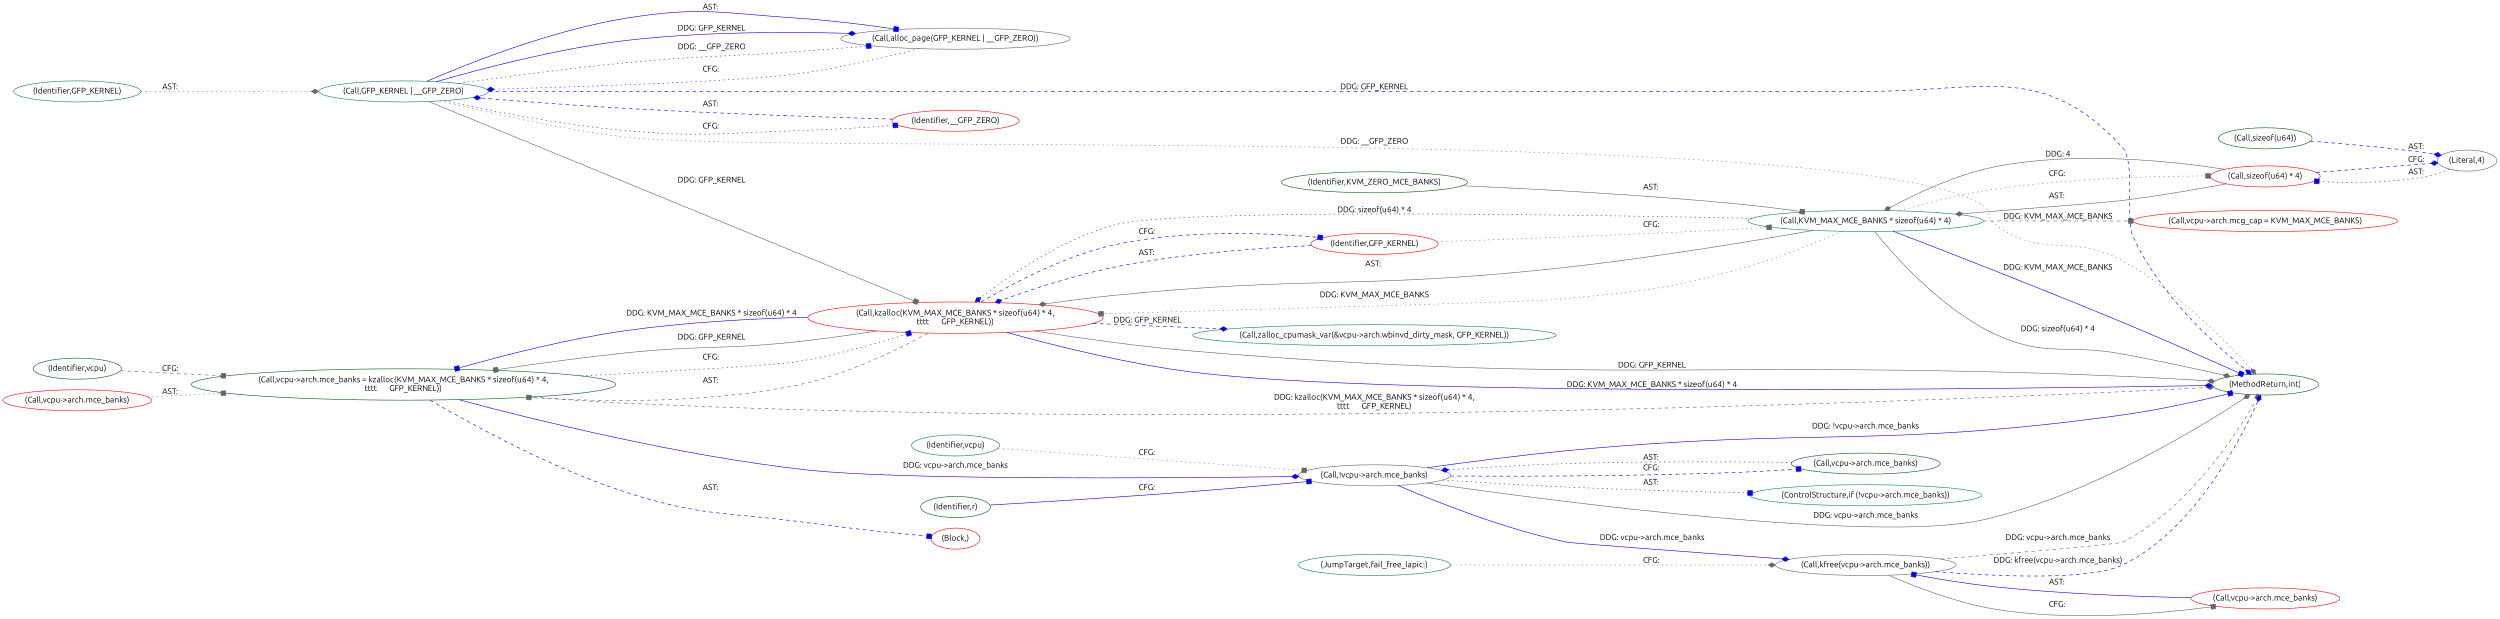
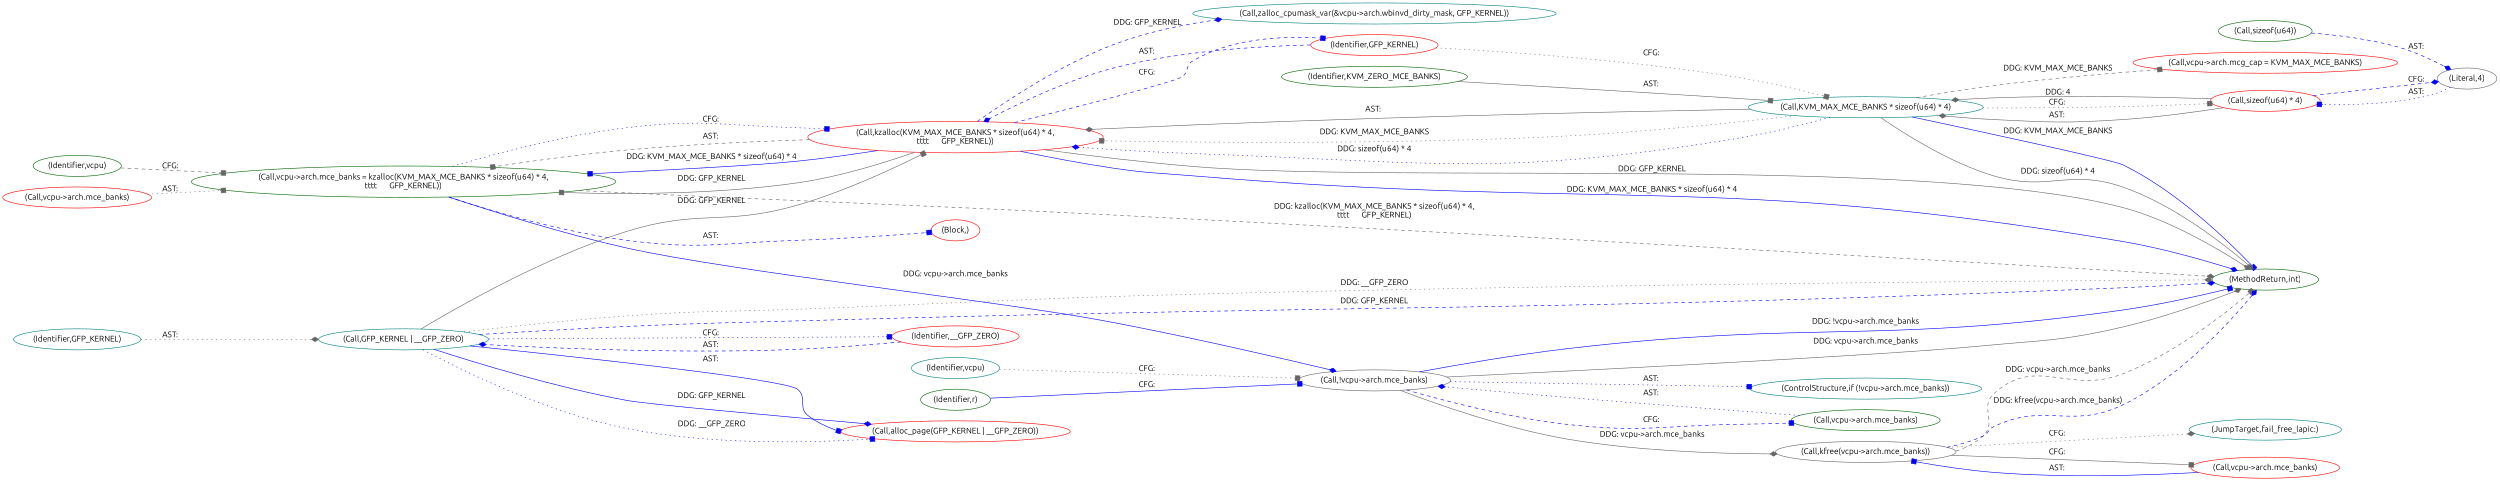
node "(Call,alloc_page(GFP_KERNEL | __GFP_ZERO))": color gray40 -> red
edge "(Call,alloc_page(GFP_KERNEL | __GFP_ZERO))" -> "(Call,GFP_KERNEL | __GFP_ZERO)": removed, label "CFG:"
edge "(Call,!vcpu->arch.mce_banks)" -> "(Call,kfree(vcpu->arch.mce_banks))": color blue -> gray40
edge "(JumpTarget,fail_free_lapic:)" -> "(Call,kfree(vcpu->arch.mce_banks))": reversed
